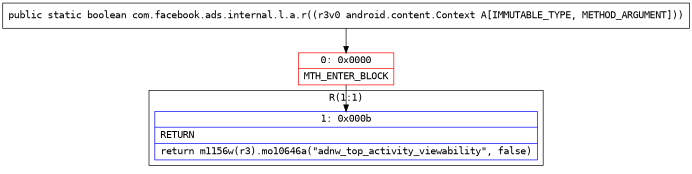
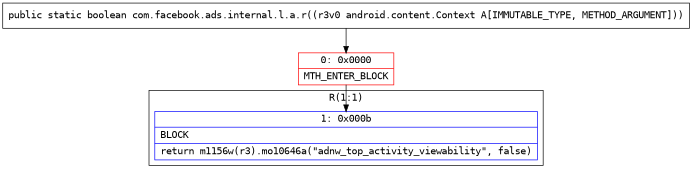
node "1: 0x000b": text "RETURN" -> "BLOCK"
